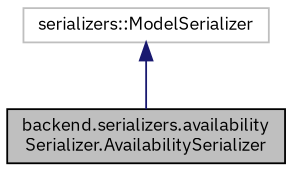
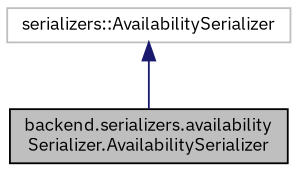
node "serializers::ModelSerializer": label "serializers::ModelSerializer" -> "serializers::AvailabilitySerializer"
